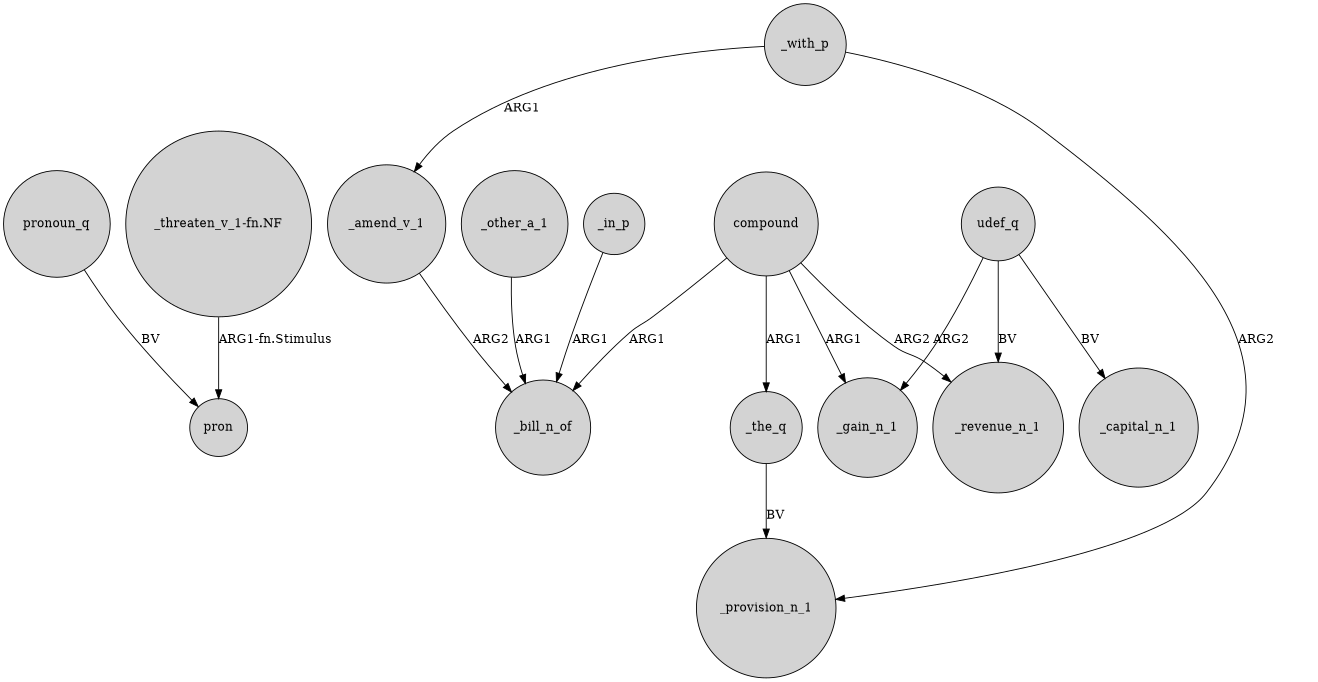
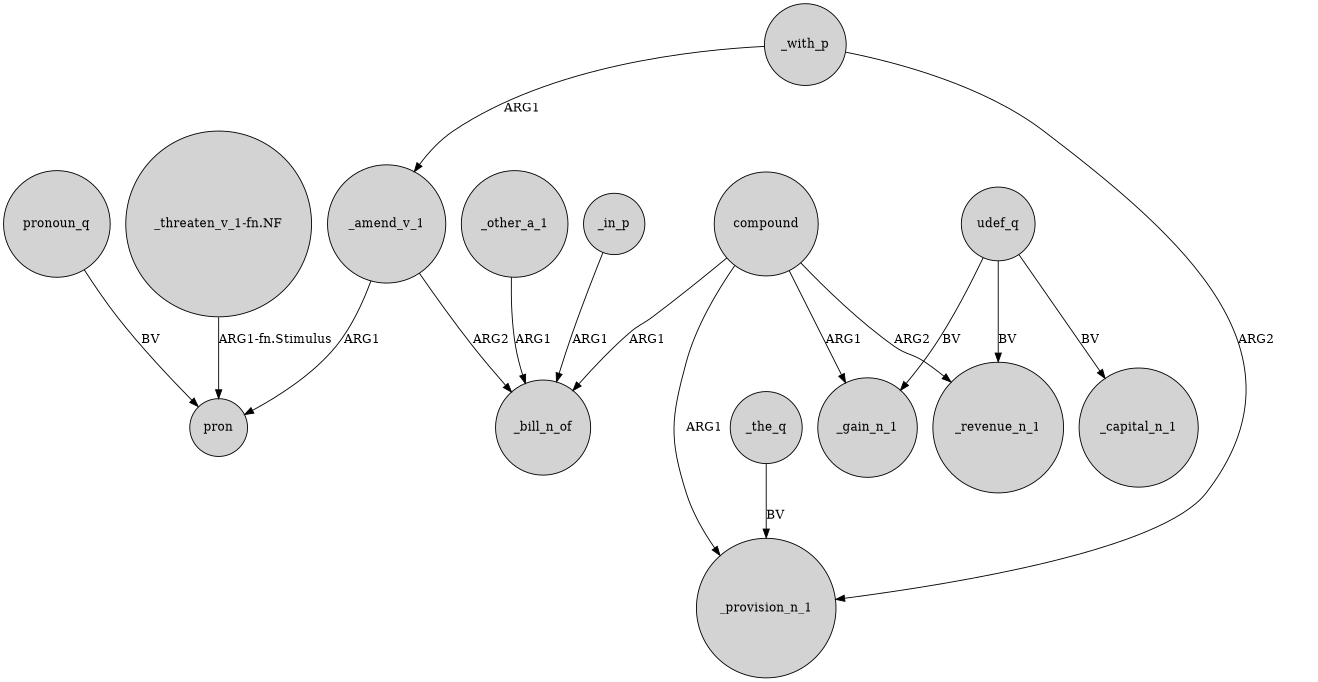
edge "compound" -> "_the_q": now "compound" -> "_provision_n_1"
edge "udef_q" -> "_gain_n_1": label "ARG2" -> "BV"
edge "_amend_v_1" -> "pron": added, label "ARG1"
